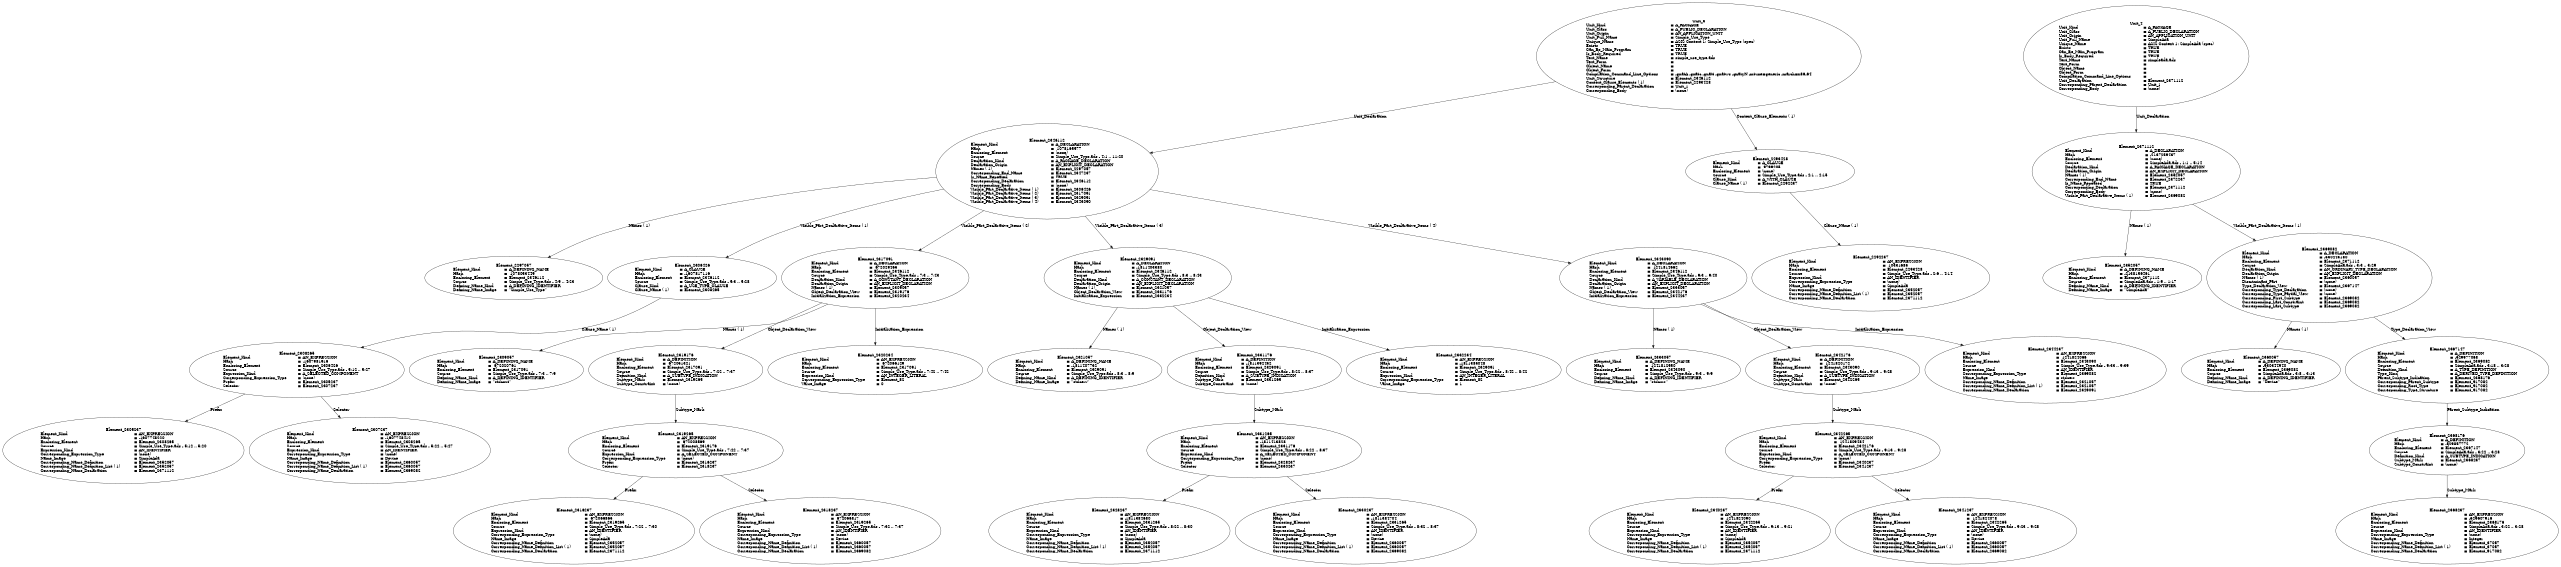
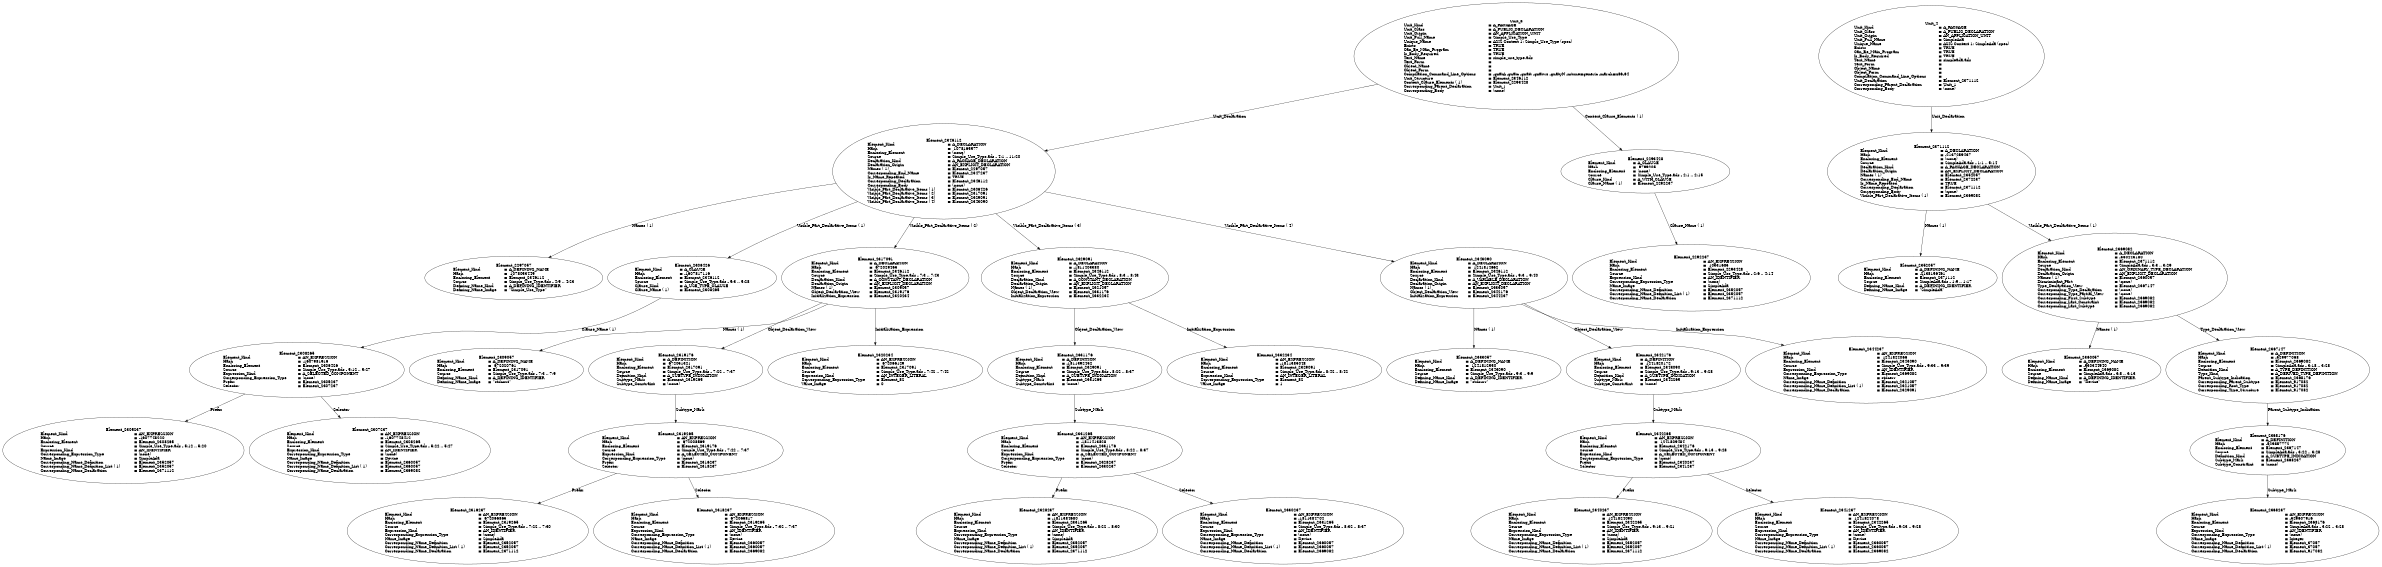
node "Element_2321057": removed
